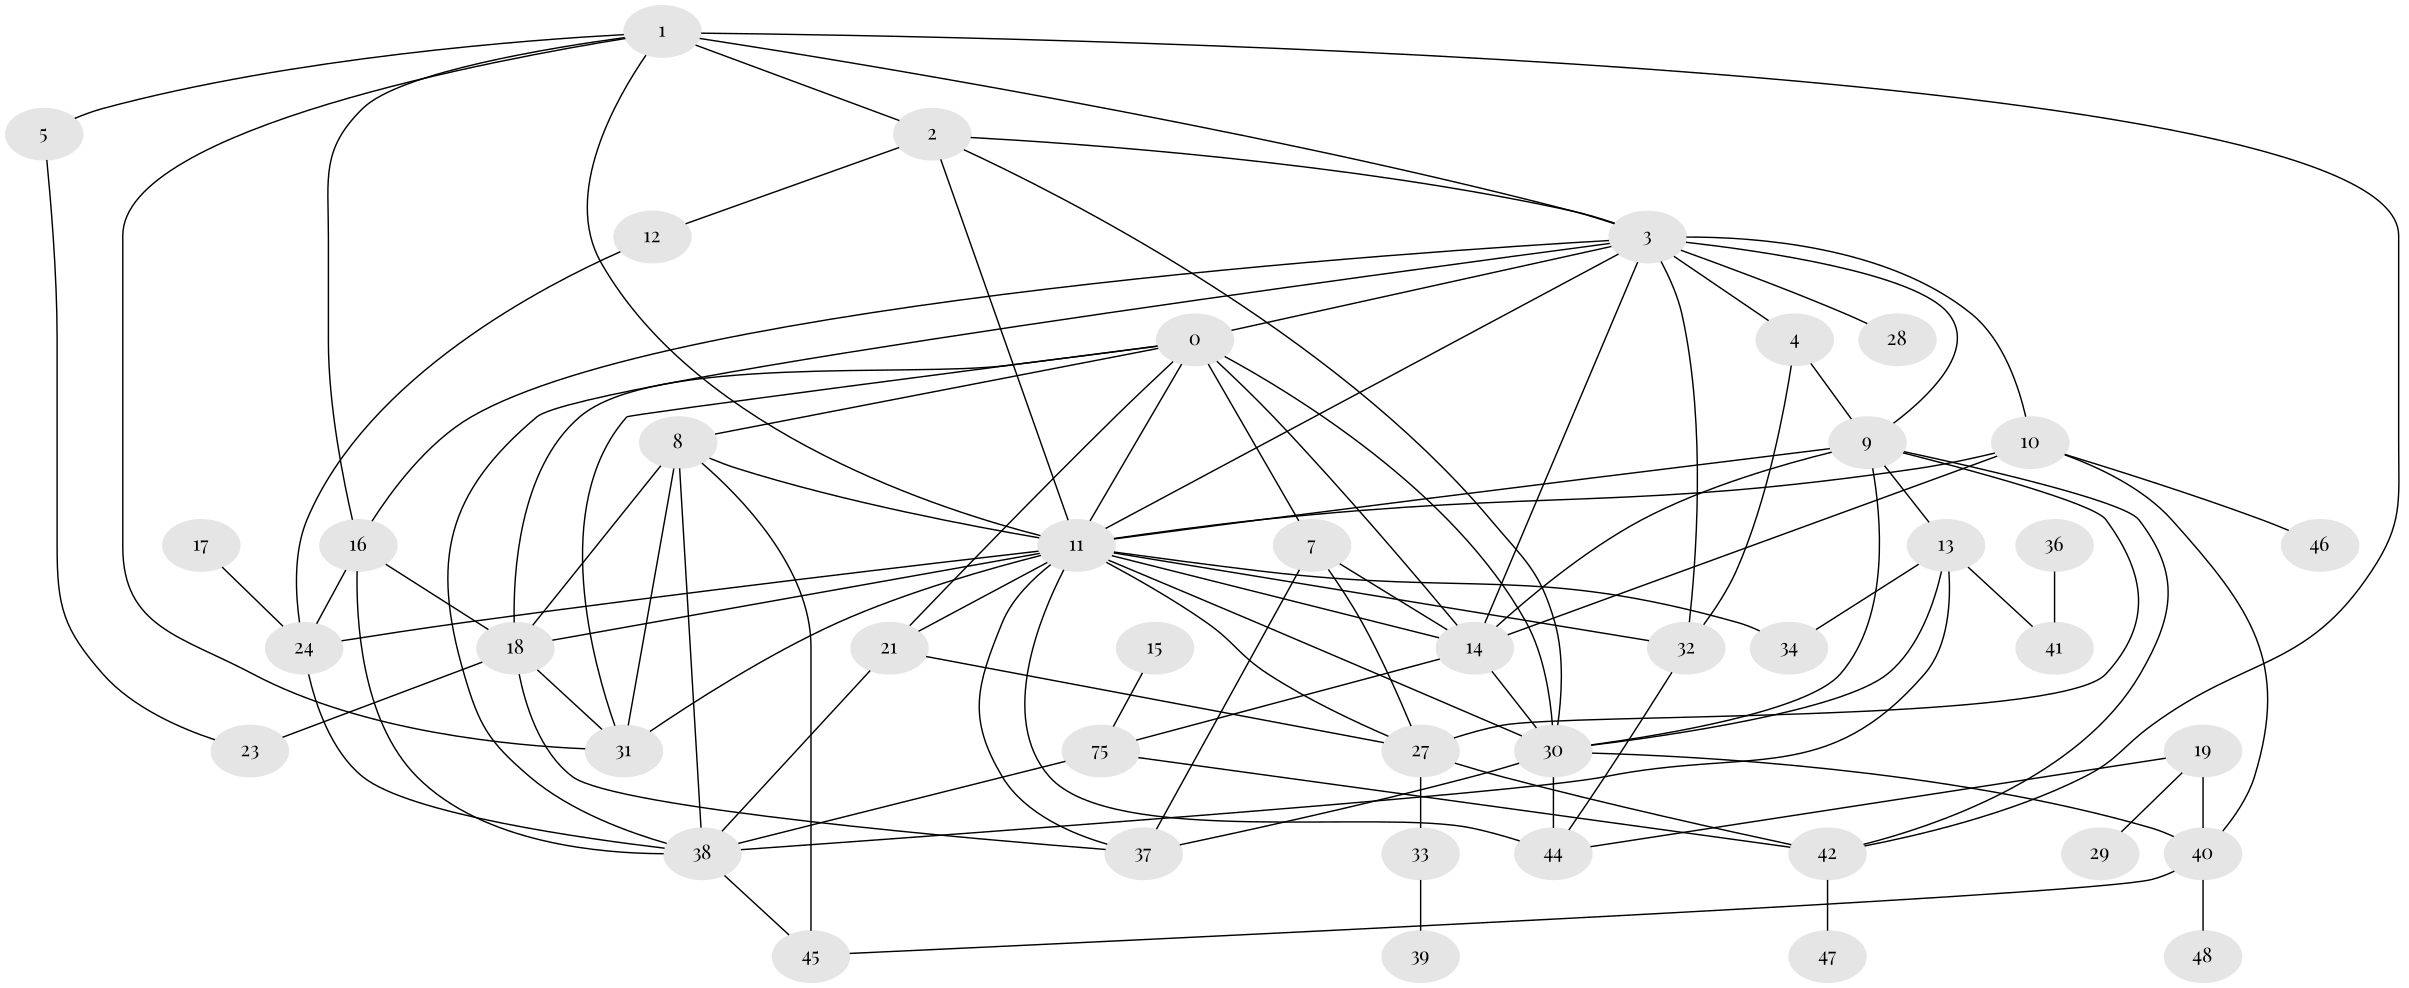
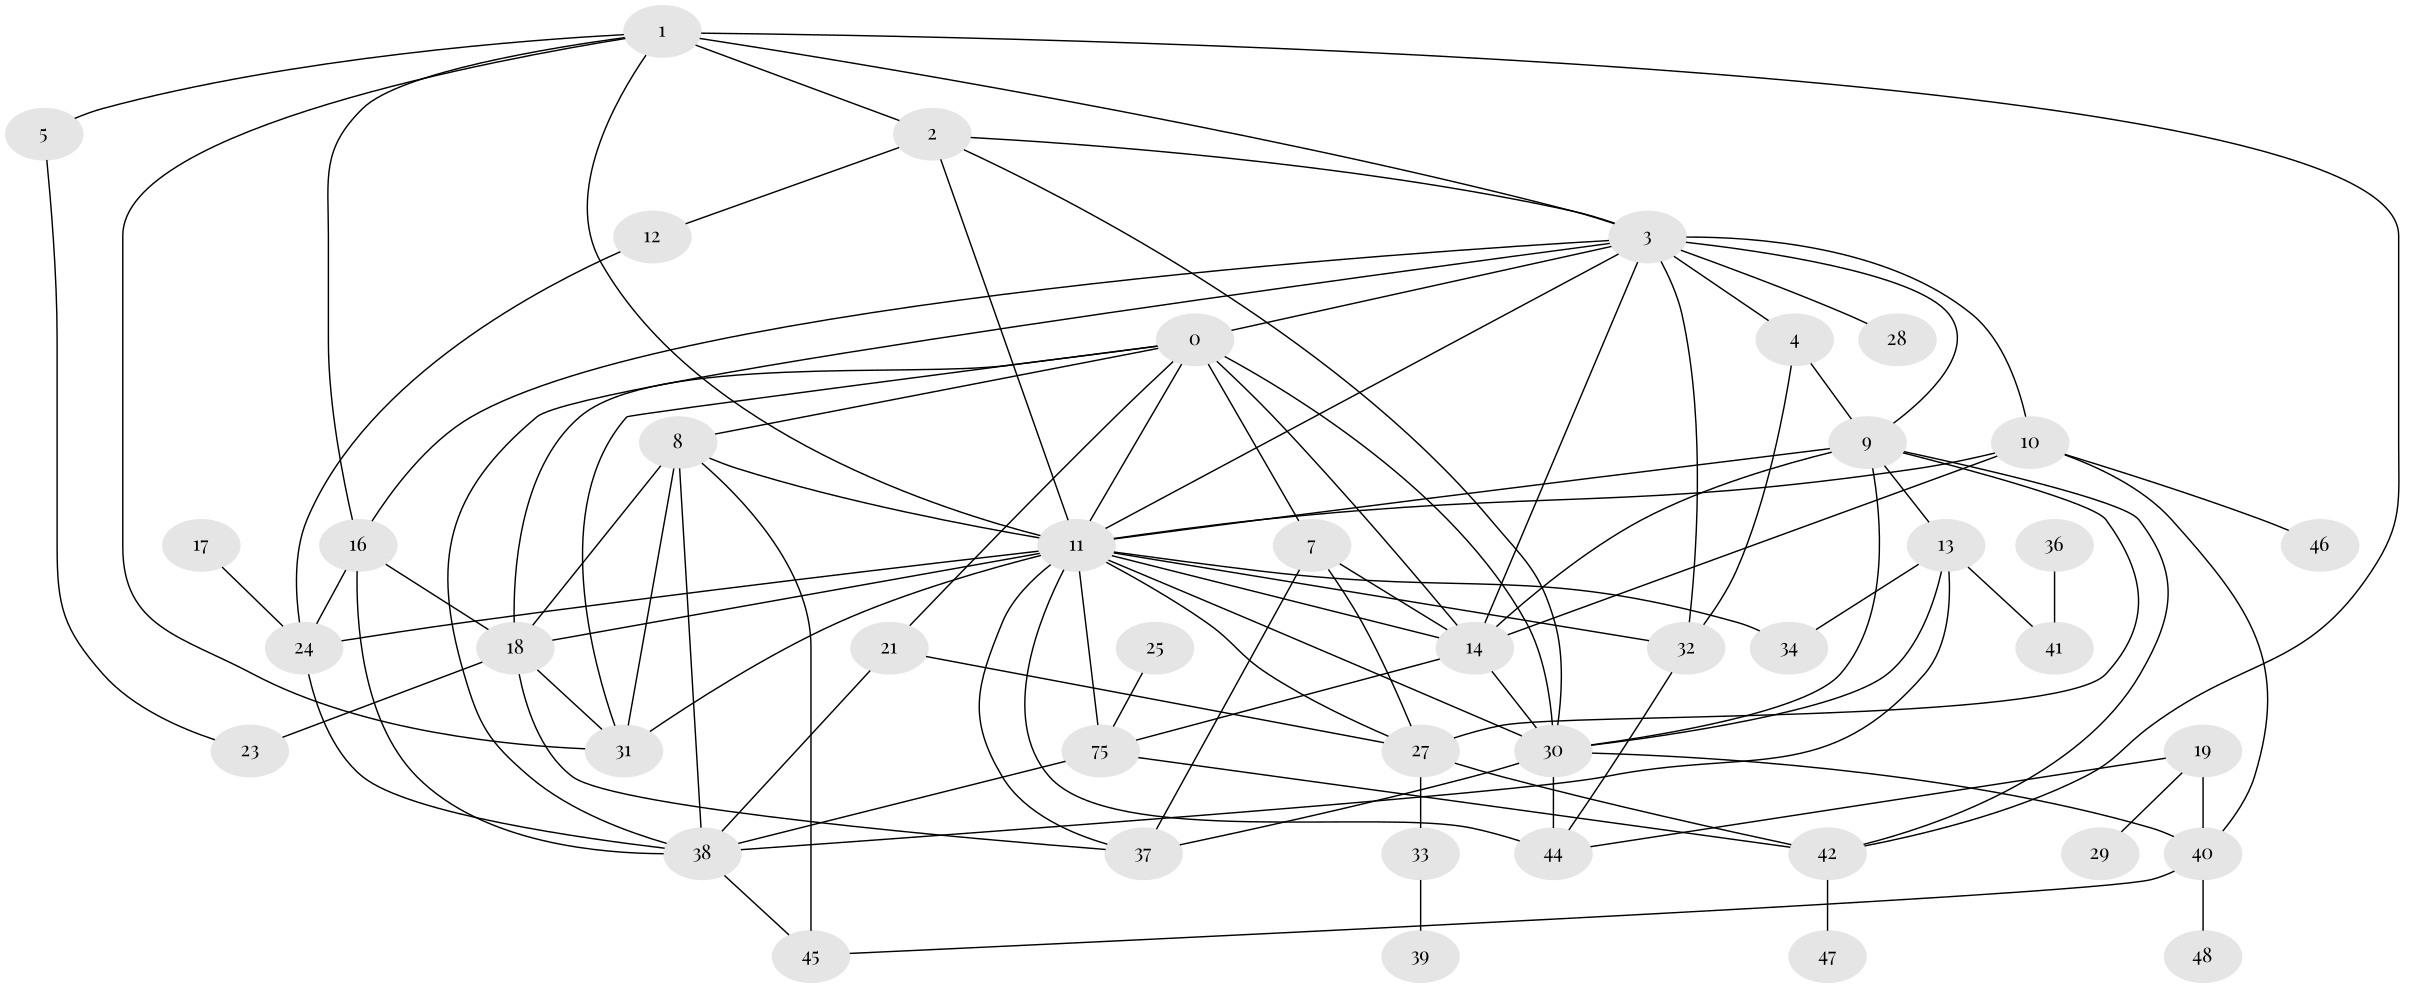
edge "11" -- "21": now "11" -- "75"
node "15": label "15" -> "25"
